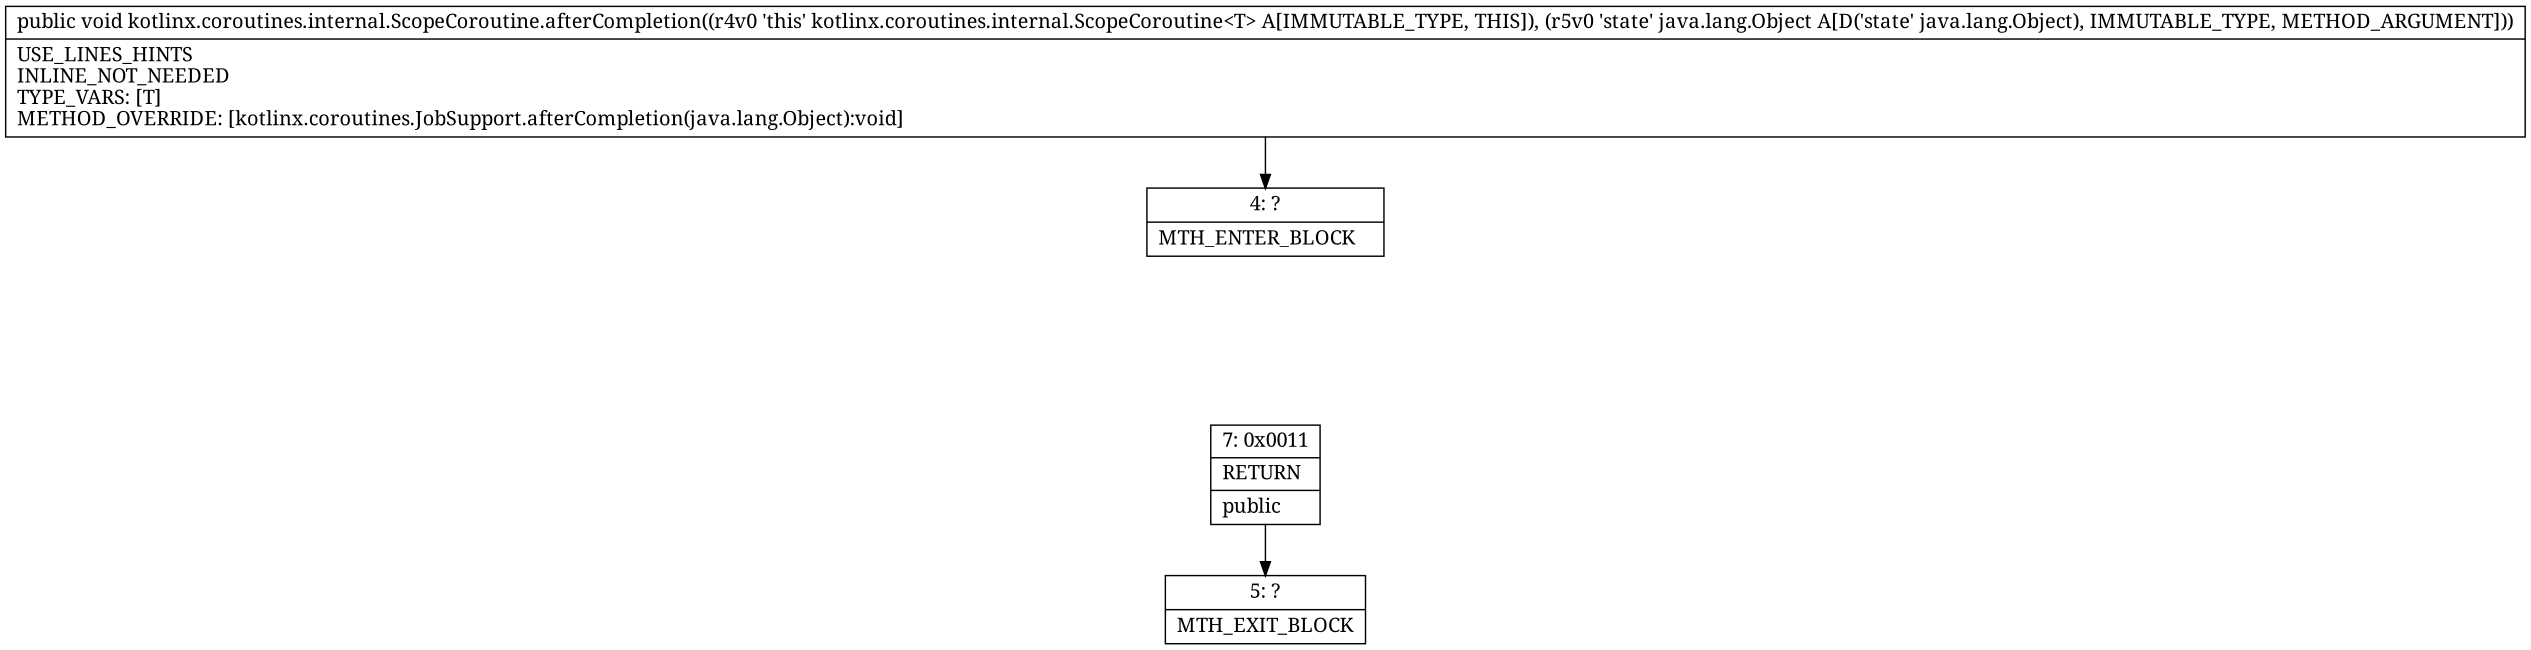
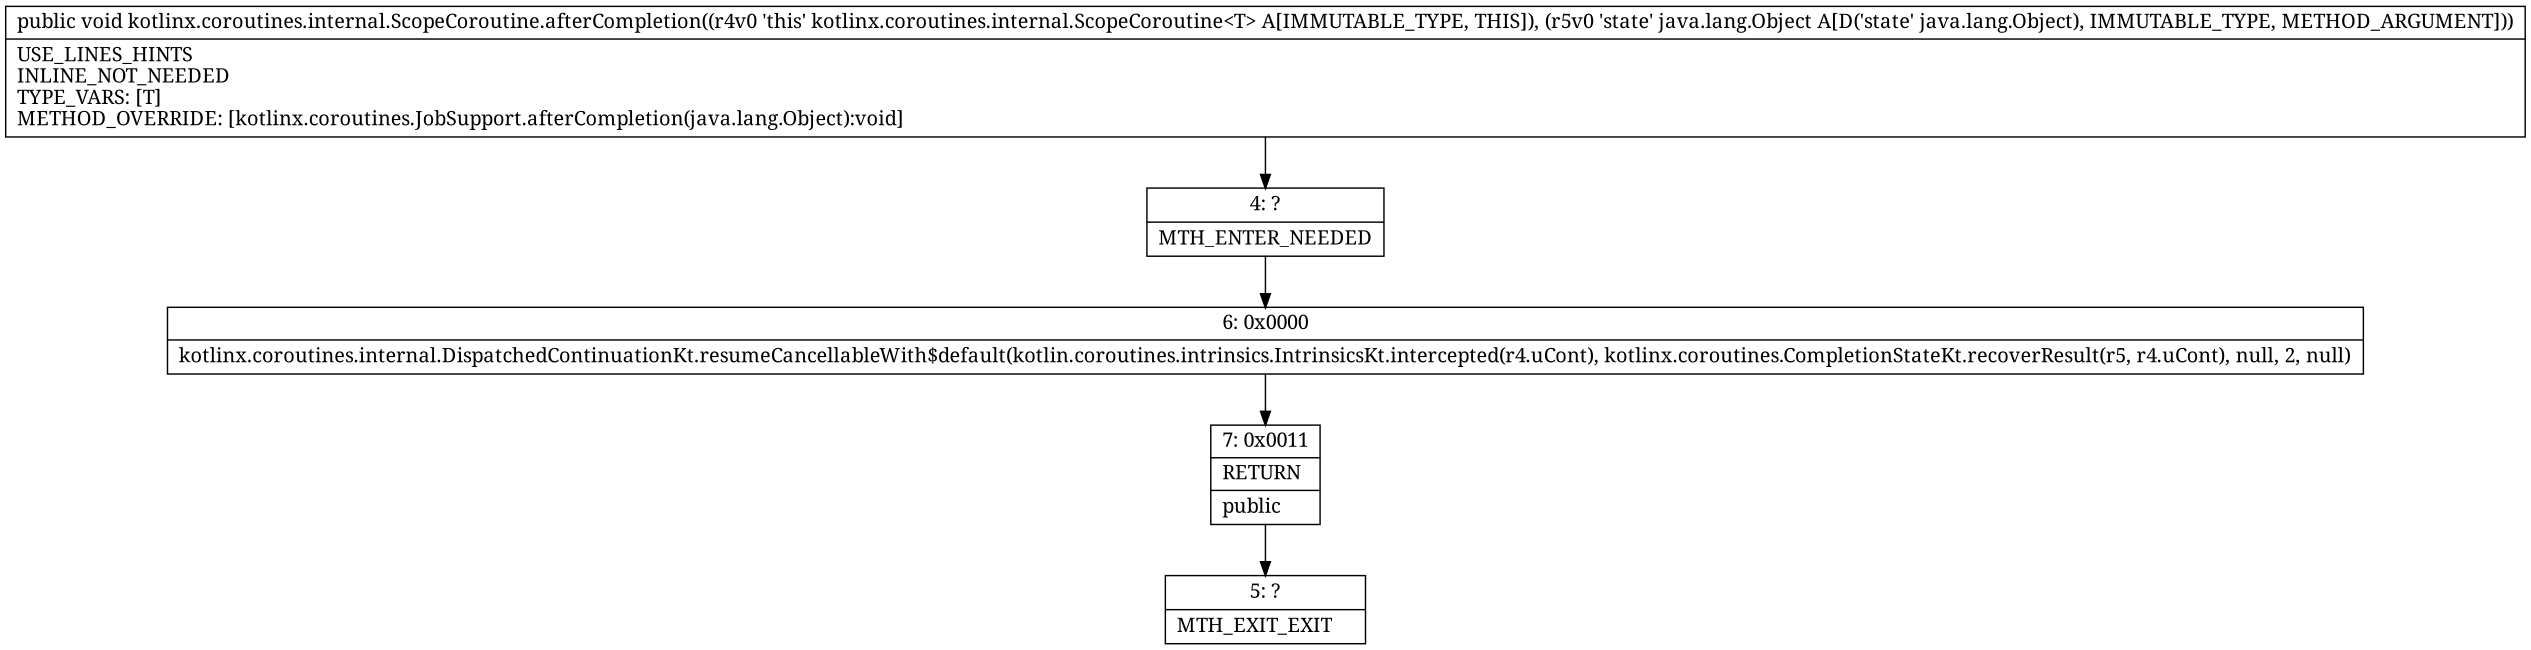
node "4: ?": text "MTH_ENTER_BLOCK" -> "MTH_ENTER_NEEDED"
node "6: 0x0000": added
node "5: ?": text "MTH_EXIT_BLOCK" -> "MTH_EXIT_EXIT"
